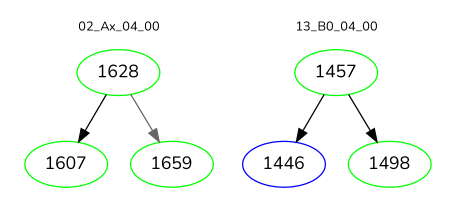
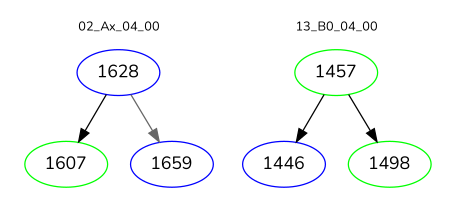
node "1628": color green -> blue
node "1659": color green -> blue
